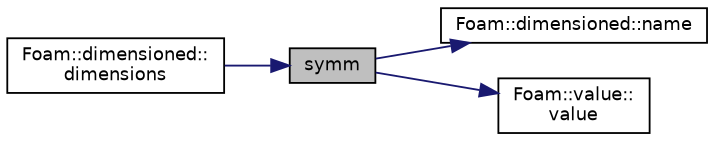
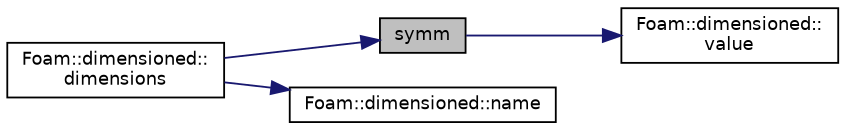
edge "symm" -> "Foam::dimensioned::name": now "Foam::dimensioned:: dimensions" -> "Foam::dimensioned::name"
node "Foam::value:: value": label "Foam::value:: value" -> "Foam::dimensioned:: value"
